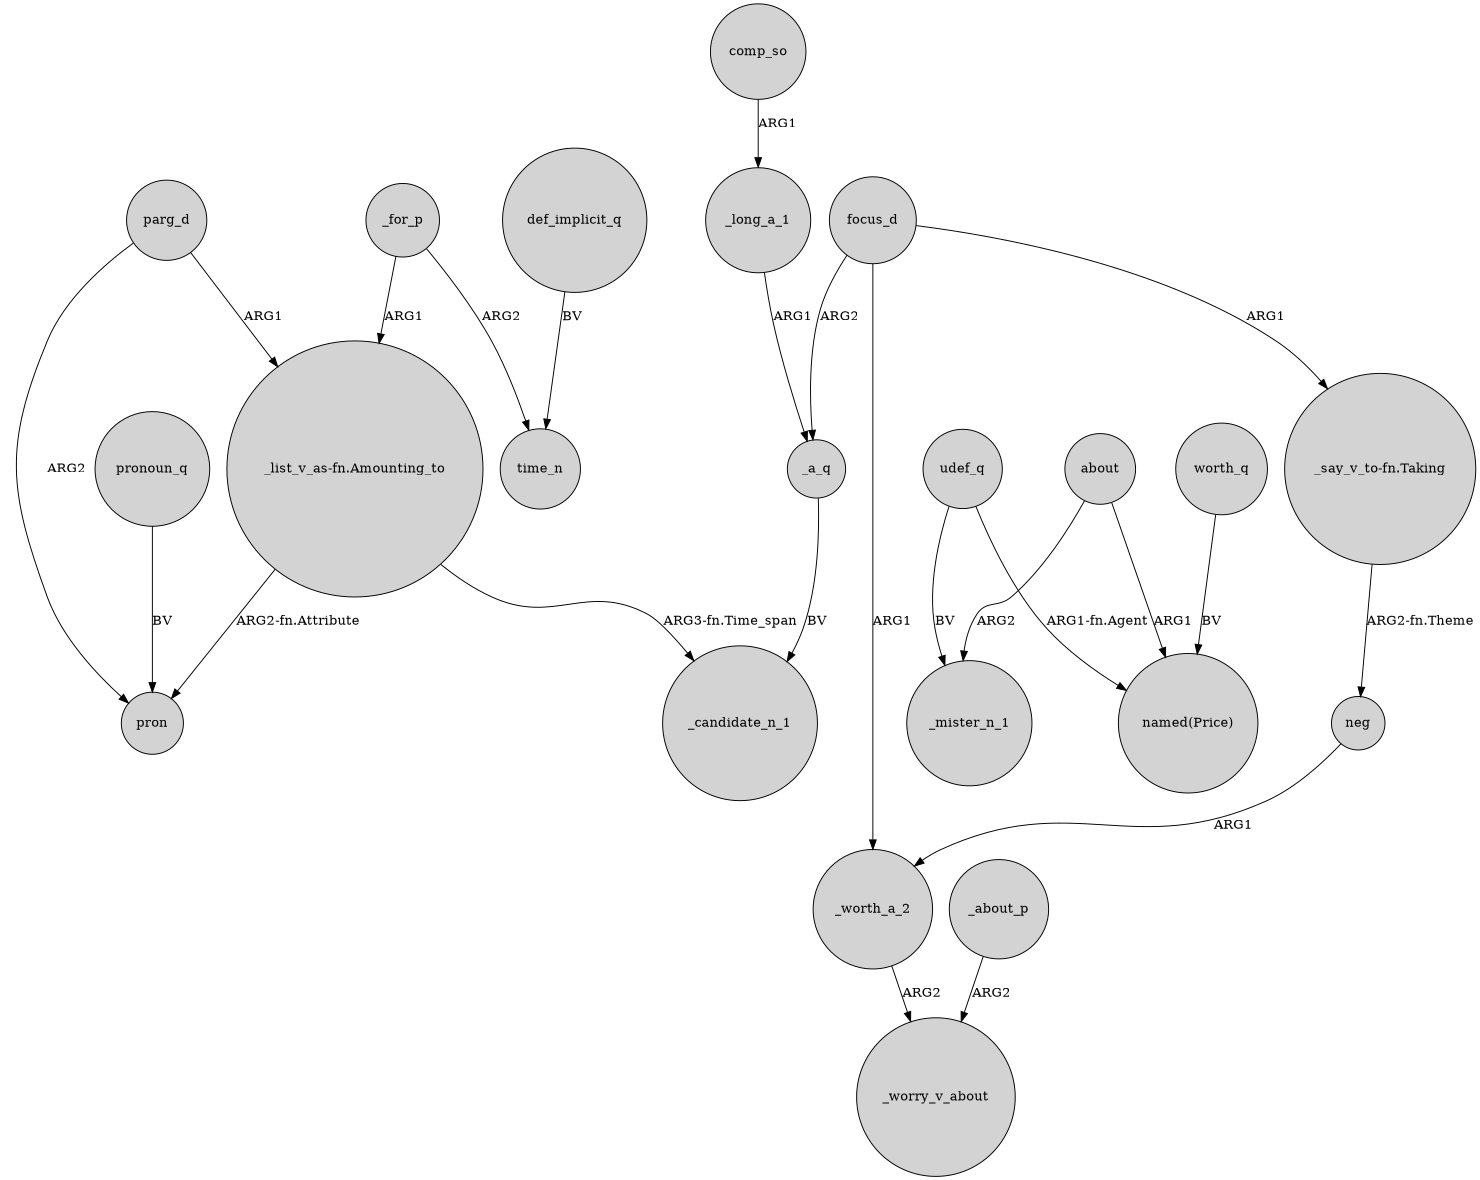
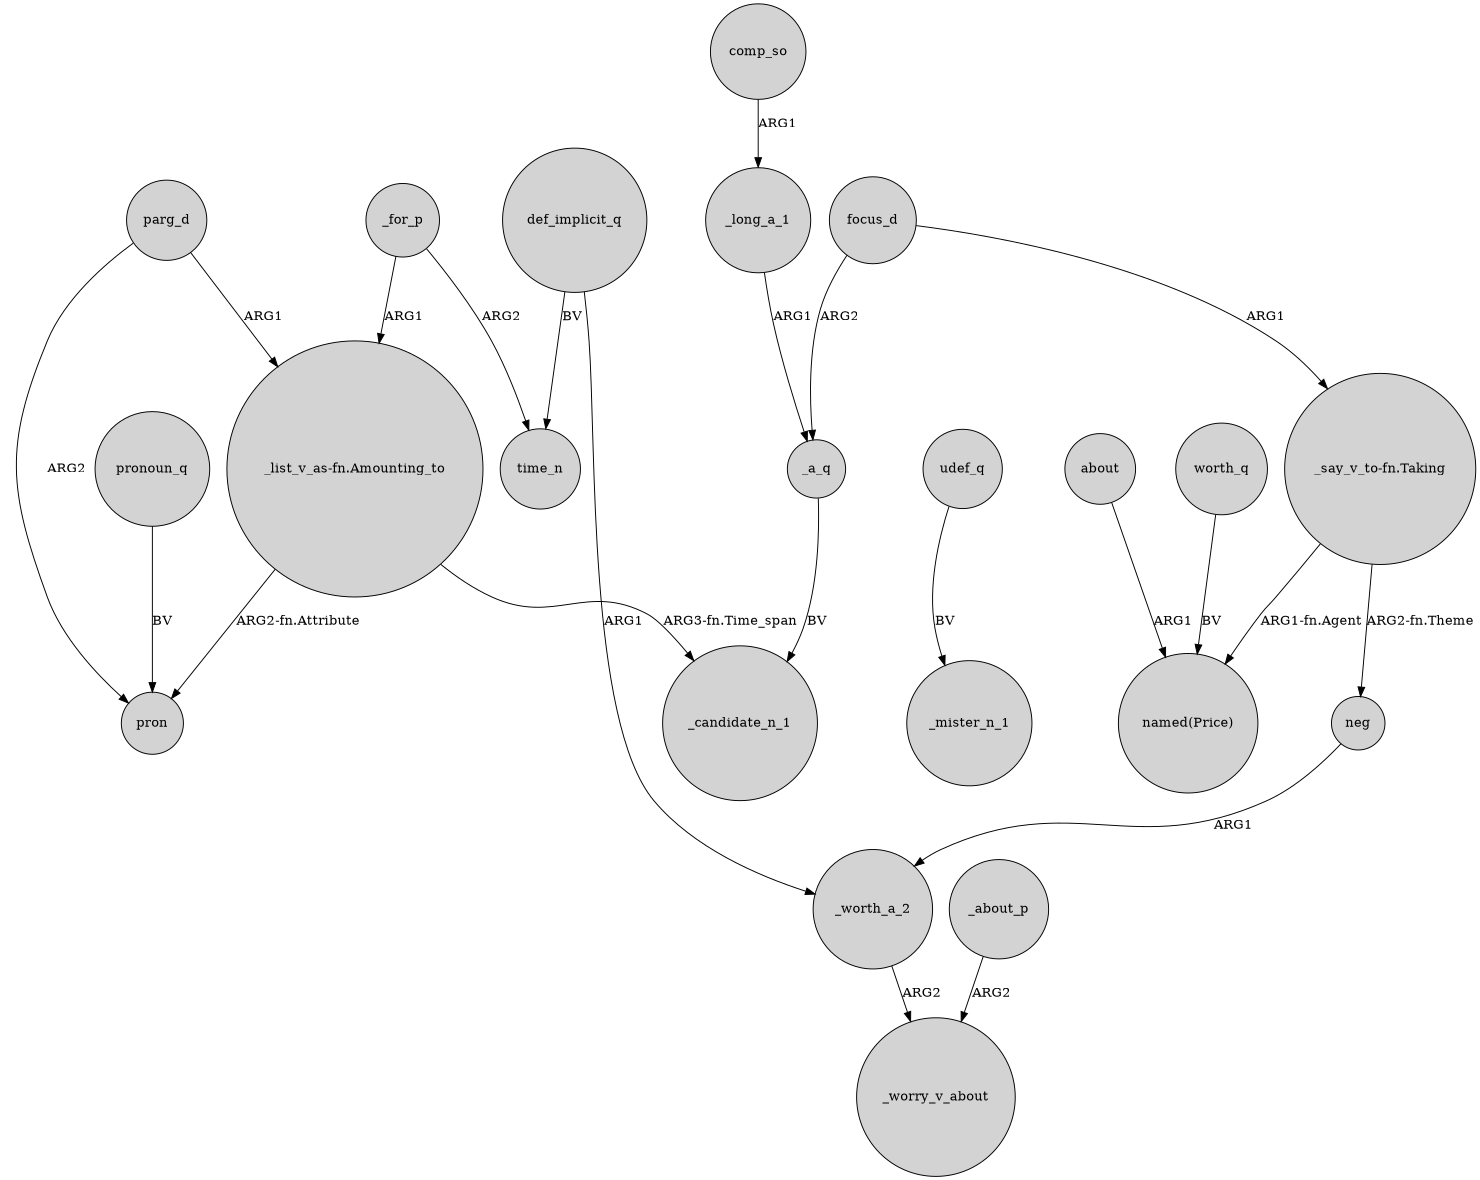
edge "focus_d" -> "_worth_a_2": now "def_implicit_q" -> "_worth_a_2"
edge "about" -> "_mister_n_1": removed, label "ARG2"
edge "udef_q" -> "named(Price)": now "_say_v_to-fn.Taking" -> "named(Price)"
